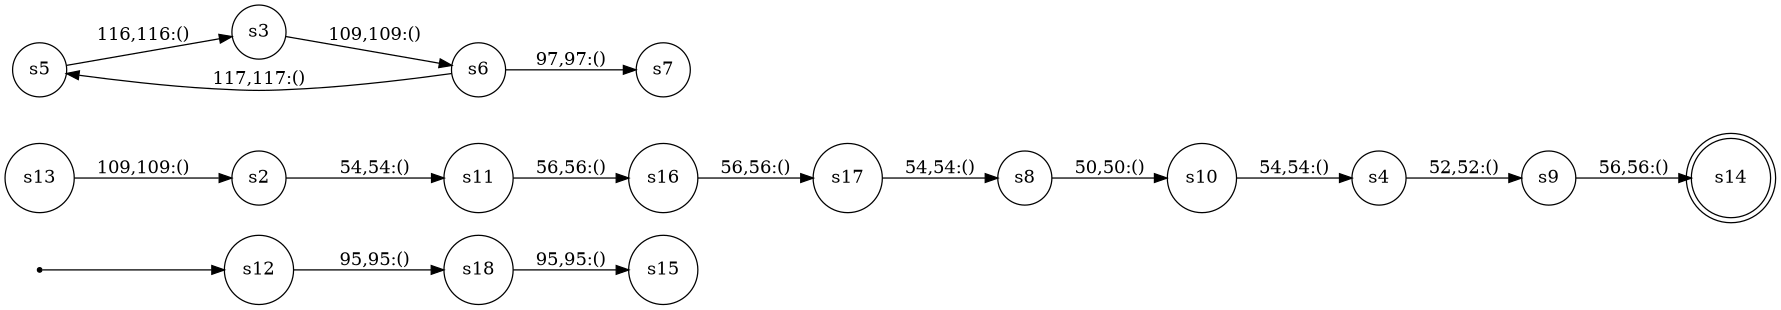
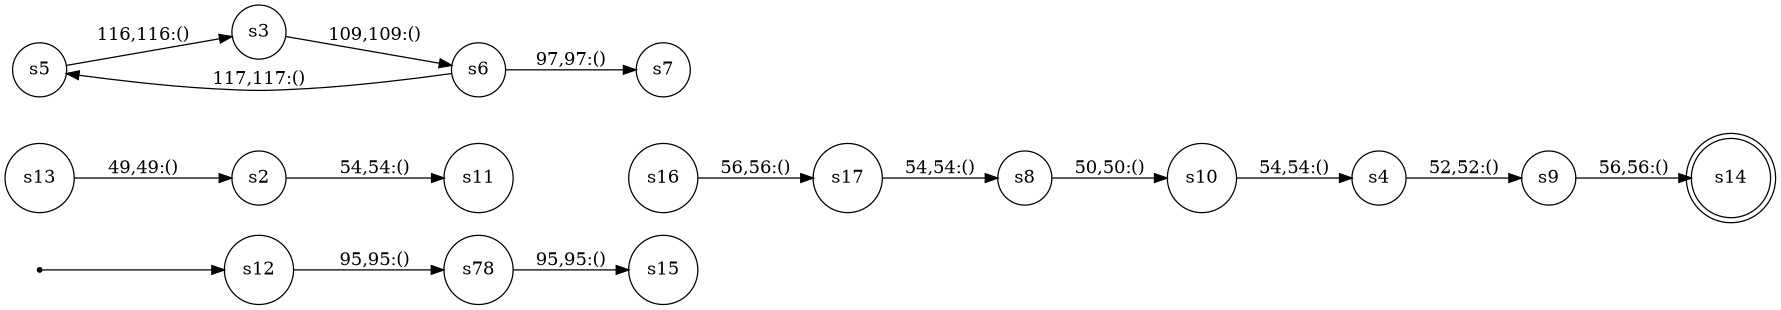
edge "s13" -> "s2": label "109,109:()" -> "49,49:()"
edge "s11" -> "s16": removed, label "56,56:()"
node "s18": label "s18" -> "s78"
